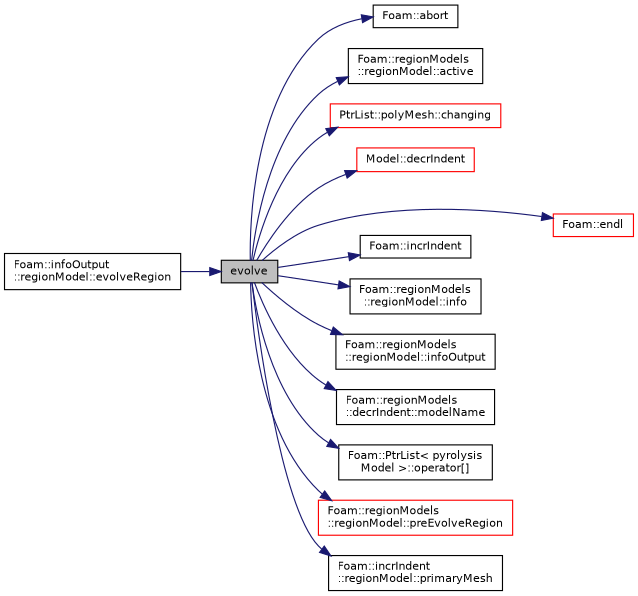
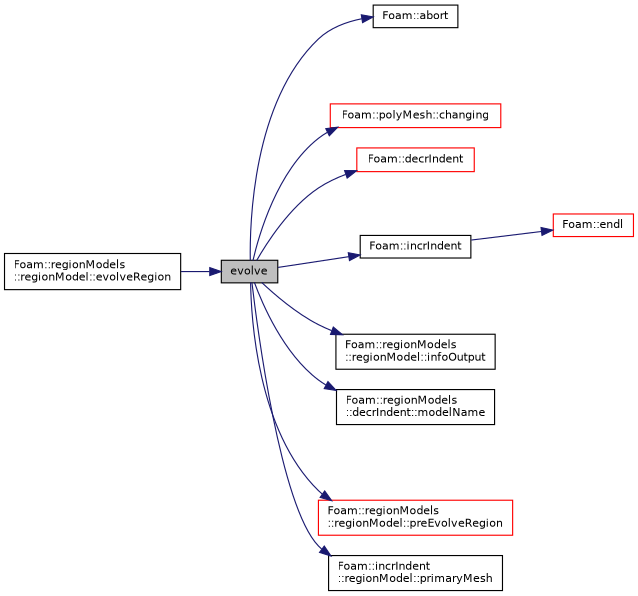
node "Foam::regionModels ::regionModel::active": removed
node "PtrList::polyMesh::changing": label "PtrList::polyMesh::changing" -> "Foam::polyMesh::changing"
node "Model::decrIndent": label "Model::decrIndent" -> "Foam::decrIndent"
edge "evolve" -> "Foam::endl": now "Foam::incrIndent" -> "Foam::endl"
node "Foam::infoOutput ::regionModel::evolveRegion": label "Foam::infoOutput ::regionModel::evolveRegion" -> "Foam::regionModels ::regionModel::evolveRegion"
node "Foam::regionModels ::regionModel::info": removed
node "Foam::PtrList< pyrolysis Model >::operator[]": removed
